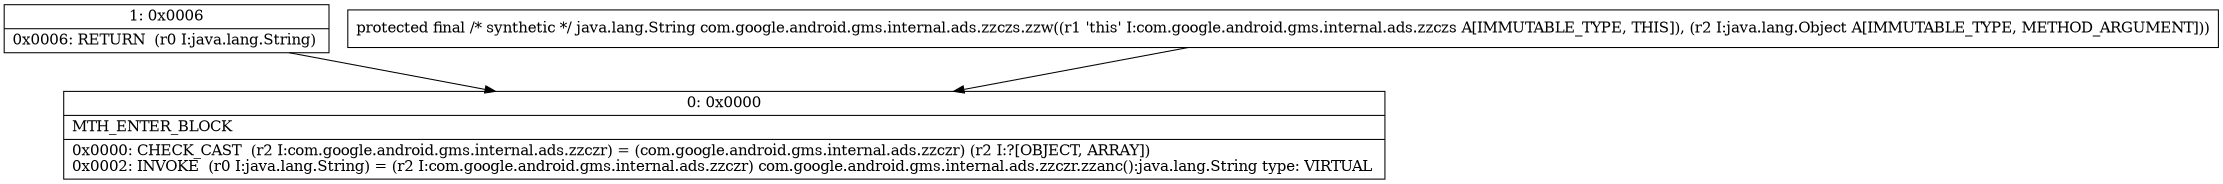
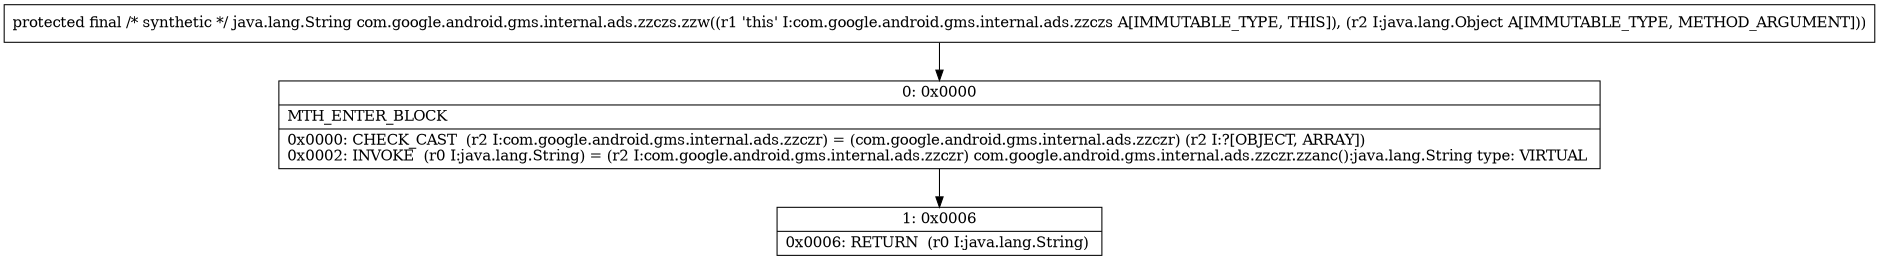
edge "1: 0x0006" -> "0: 0x0000": reversed
